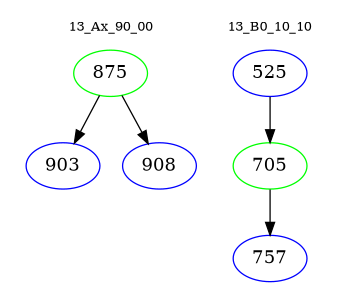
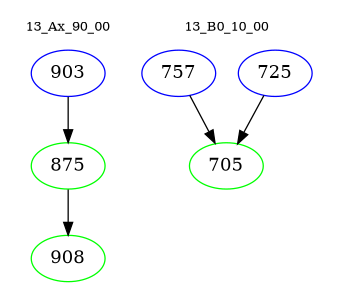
cluster "13_B0_10_10": label "13_B0_10_10" -> "13_B0_10_00"
node "525": label "525" -> "725"
edge "875" -> "903": reversed
node "908": color blue -> green
edge "705" -> "757": reversed
